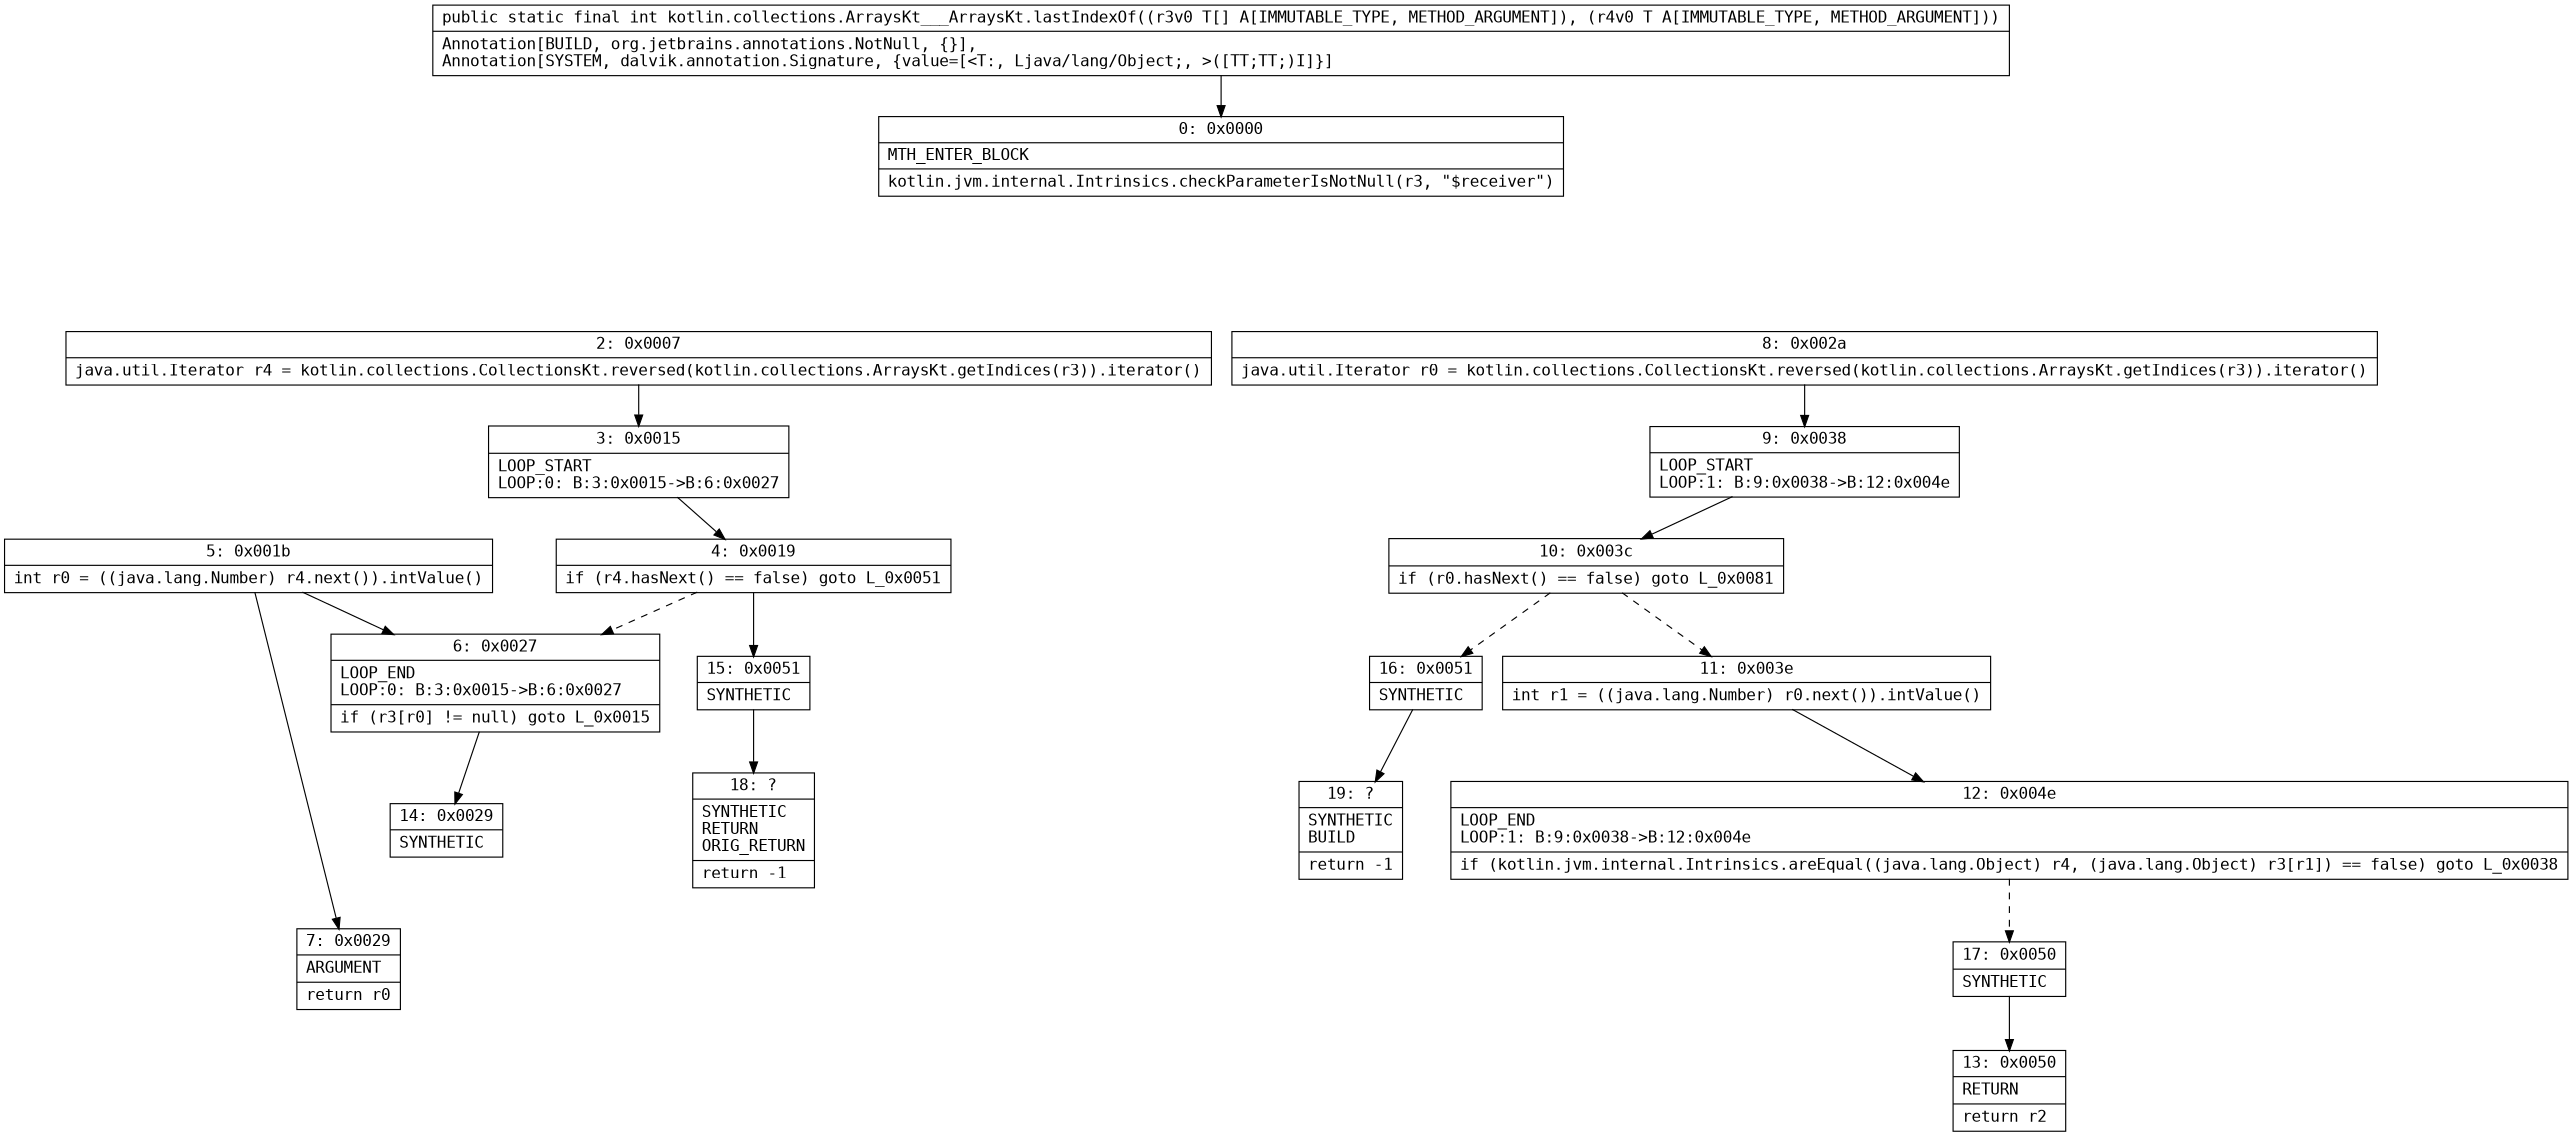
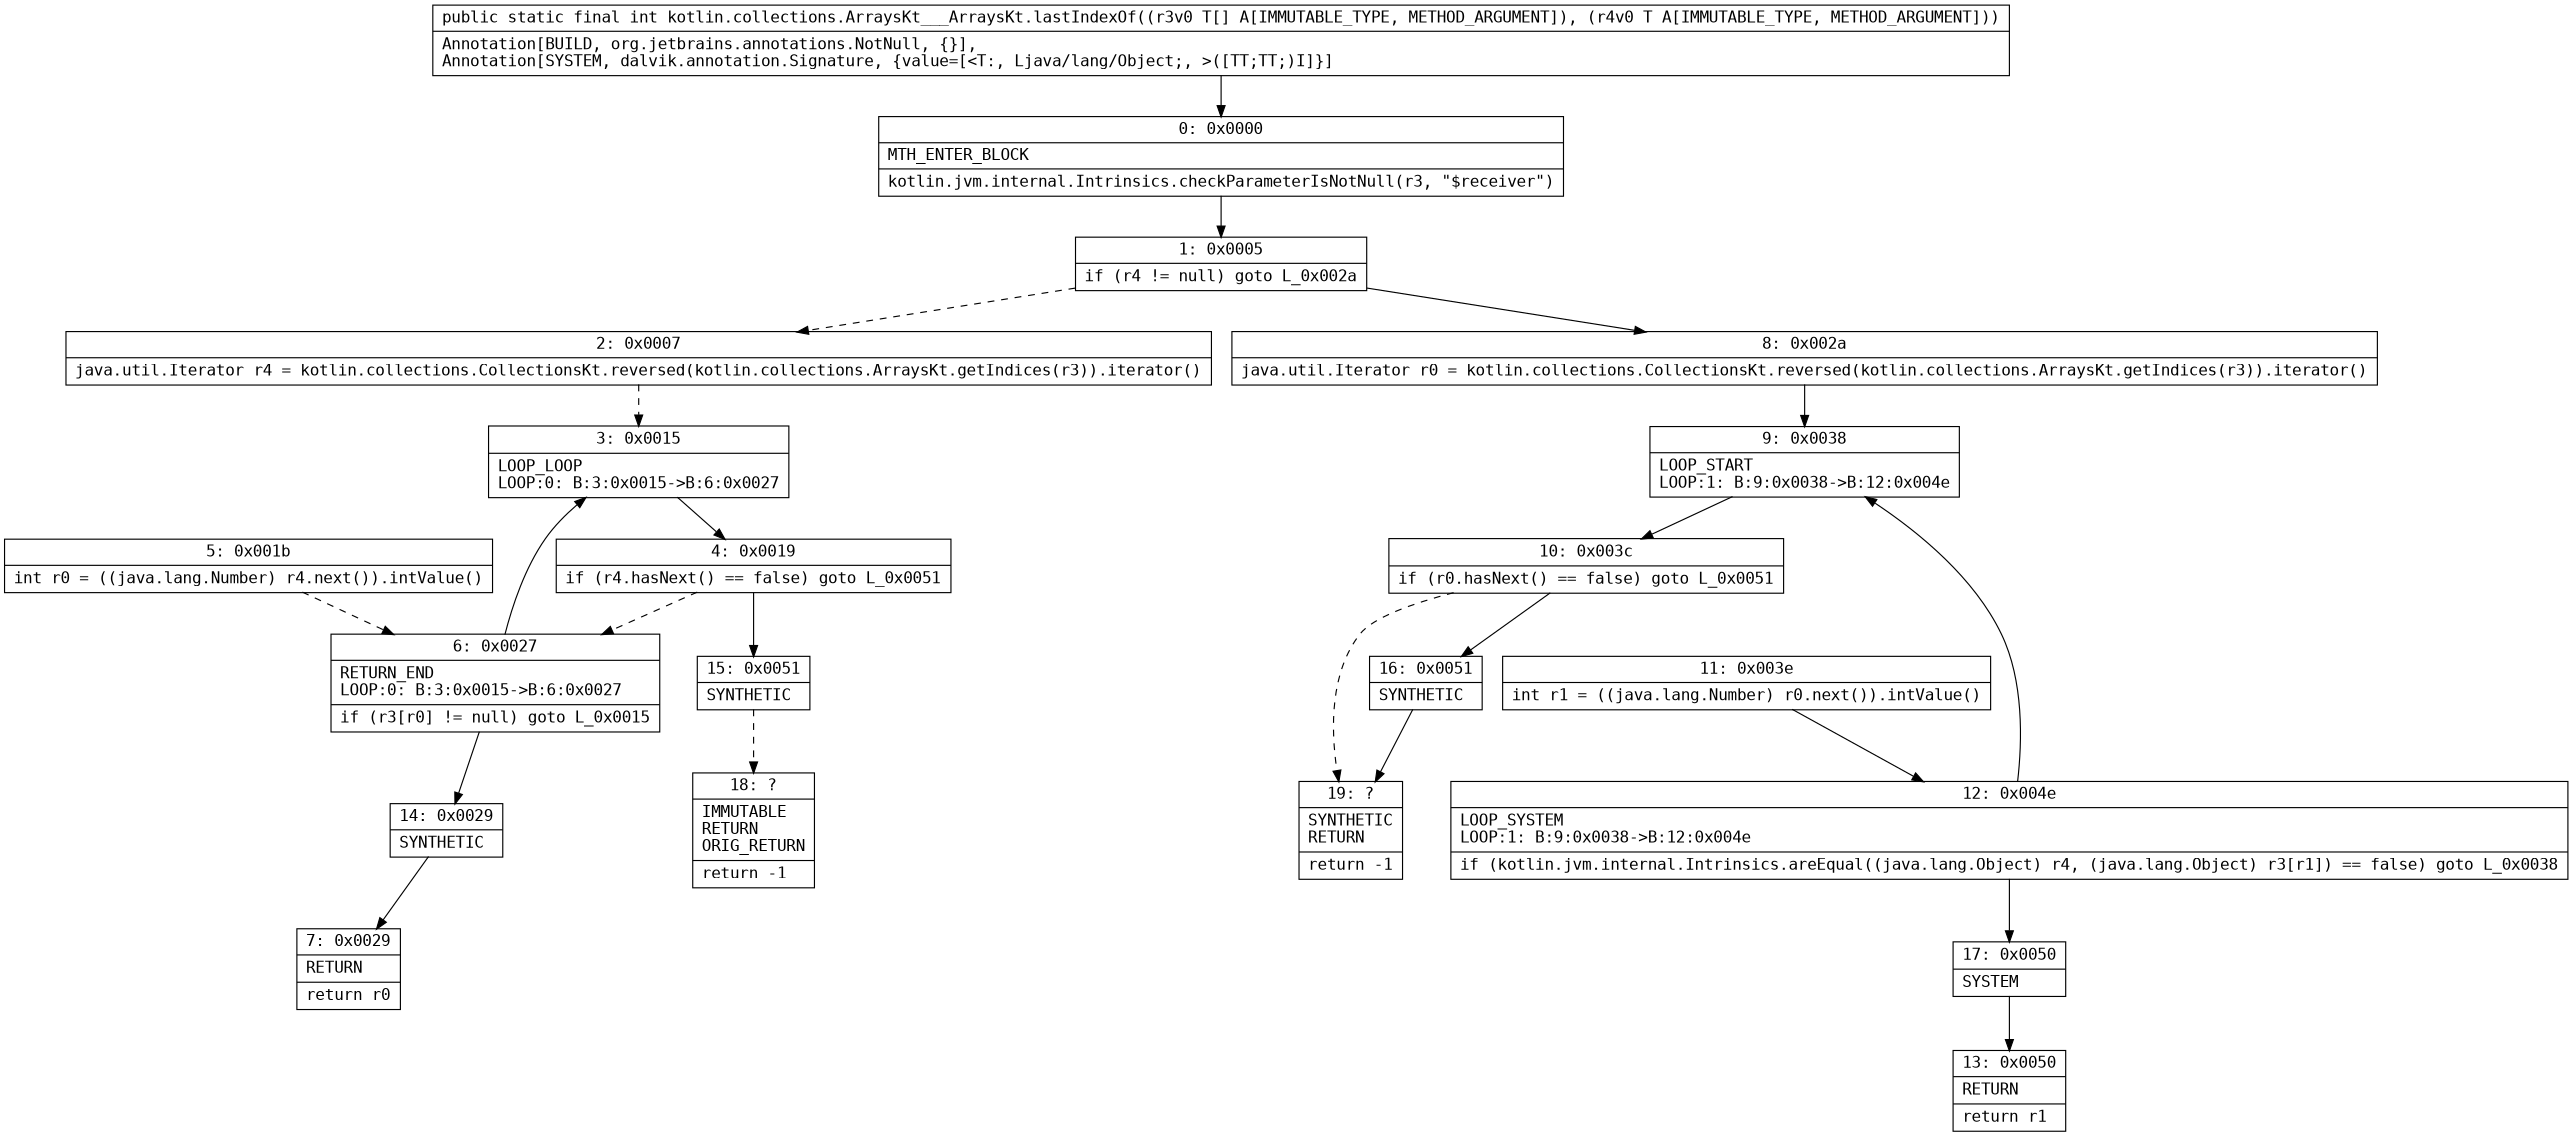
node "1: 0x0005": added
edge "2: 0x0007" -> "3: 0x0015": style solid -> dashed
node "3: 0x0015": text "LOOP_START" -> "LOOP_LOOP"
edge "6: 0x0027" -> "3: 0x0015": added
node "10: 0x003c": text "if (r0.hasNext() == false) goto L_0x0081" -> "if (r0.hasNext() == false) goto L_0x0051"
edge "5: 0x001b" -> "6: 0x0027": style solid -> dashed
edge "12: 0x004e" -> "9: 0x0038": added
edge "10: 0x003c" -> "16: 0x0051": style dashed -> solid
edge "10: 0x003c" -> "11: 0x003e": now "10: 0x003c" -> "19: ?"
node "6: 0x0027": text "LOOP_END" -> "RETURN_END"
edge "15: 0x0051" -> "18: ?": style solid -> dashed
edge "5: 0x001b" -> "7: 0x0029": now "14: 0x0029" -> "7: 0x0029"
node "18: ?": text "SYNTHETIC" -> "IMMUTABLE"
node "12: 0x004e": text "LOOP_END" -> "LOOP_SYSTEM"
node "19: ?": text "BUILD" -> "RETURN"
edge "12: 0x004e" -> "17: 0x0050": style dashed -> solid
node "7: 0x0029": text "ARGUMENT" -> "RETURN"
node "17: 0x0050": text "SYNTHETIC" -> "SYSTEM"
node "13: 0x0050": text "return r2" -> "return r1"
